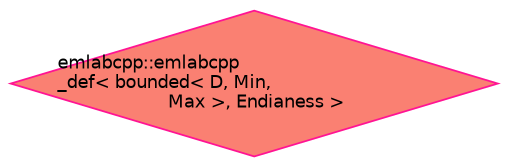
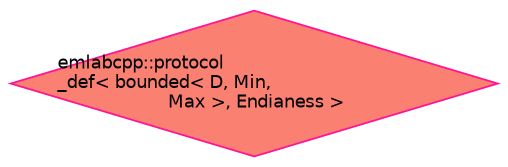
node "emlabcpp::emlabcpp _def< bounded< D, Min, Max >, Endianess >": label "emlabcpp::emlabcpp _def< bounded< D, Min, Max >, Endianess >" -> "emlabcpp::protocol _def< bounded< D, Min, Max >, Endianess >"
